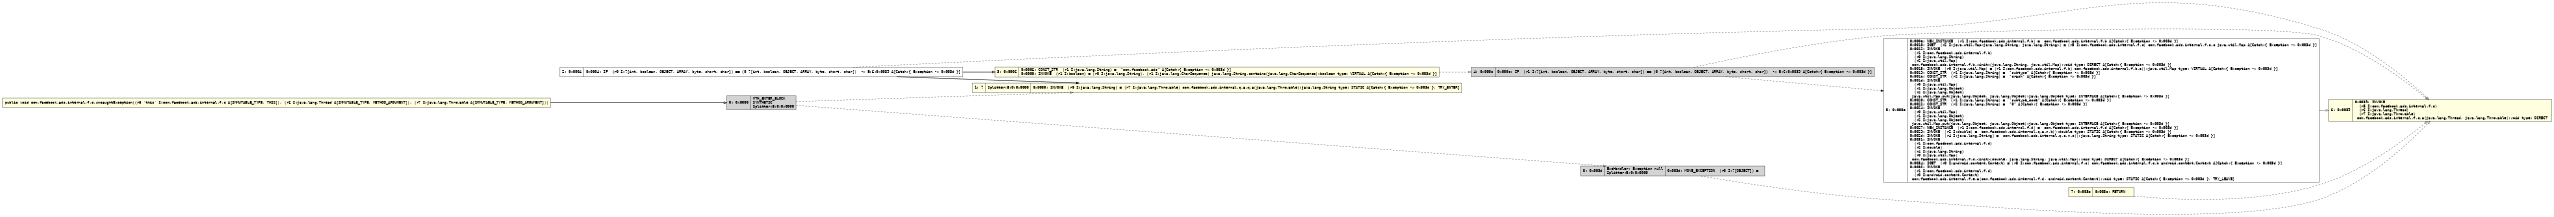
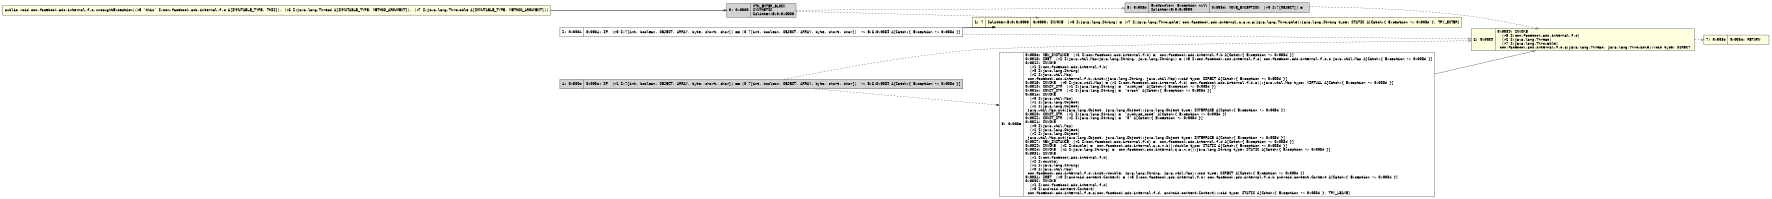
node "3: 0x0006": removed
edge "7: 0x003c" -> "6: 0x0039": reversed
